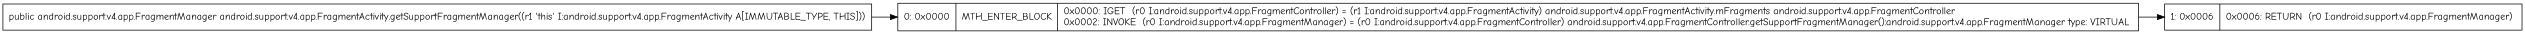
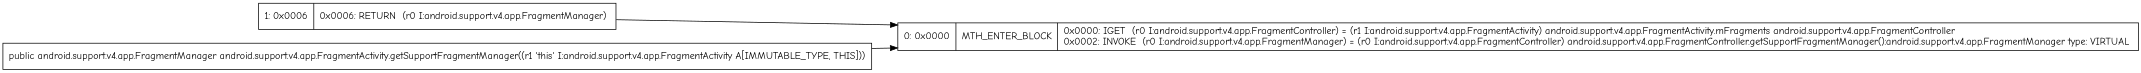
edge "0: 0x0000" -> "1: 0x0006": reversed
